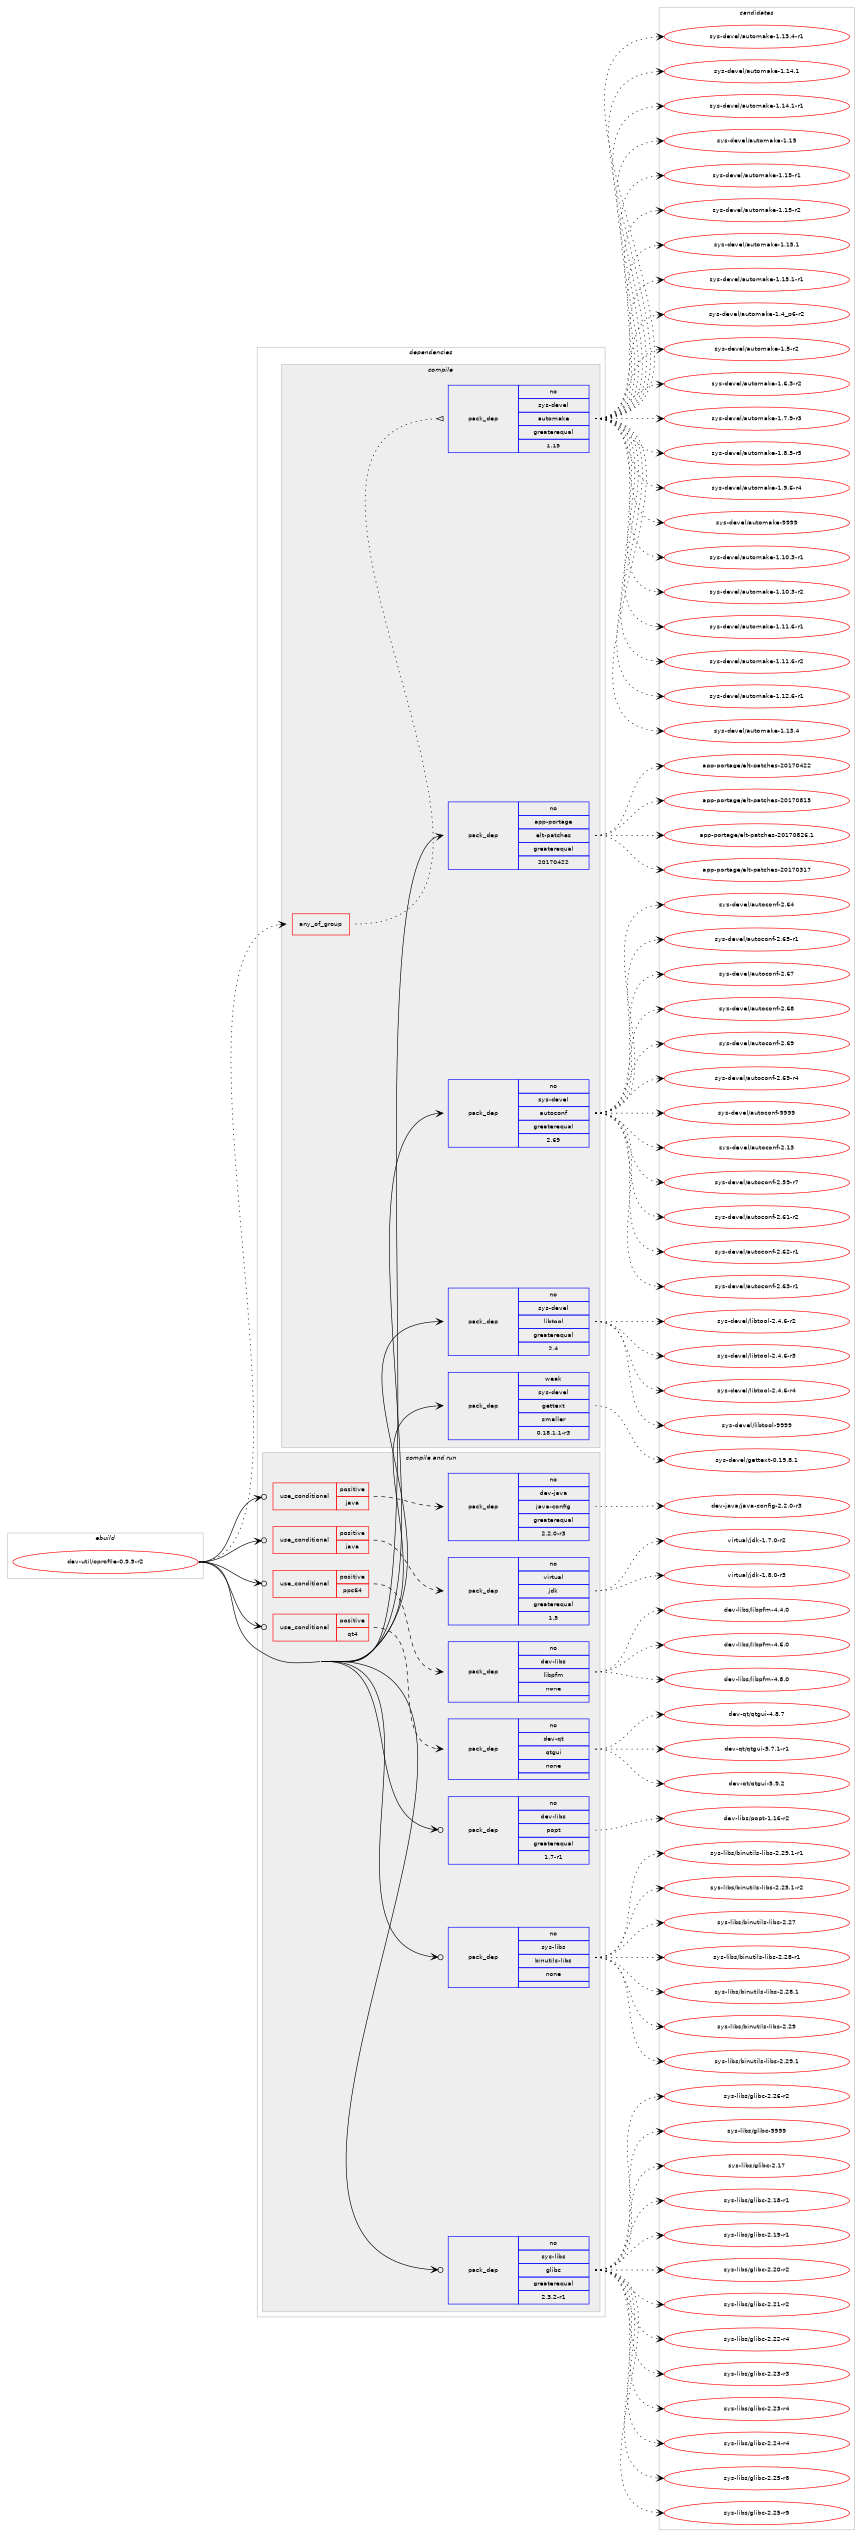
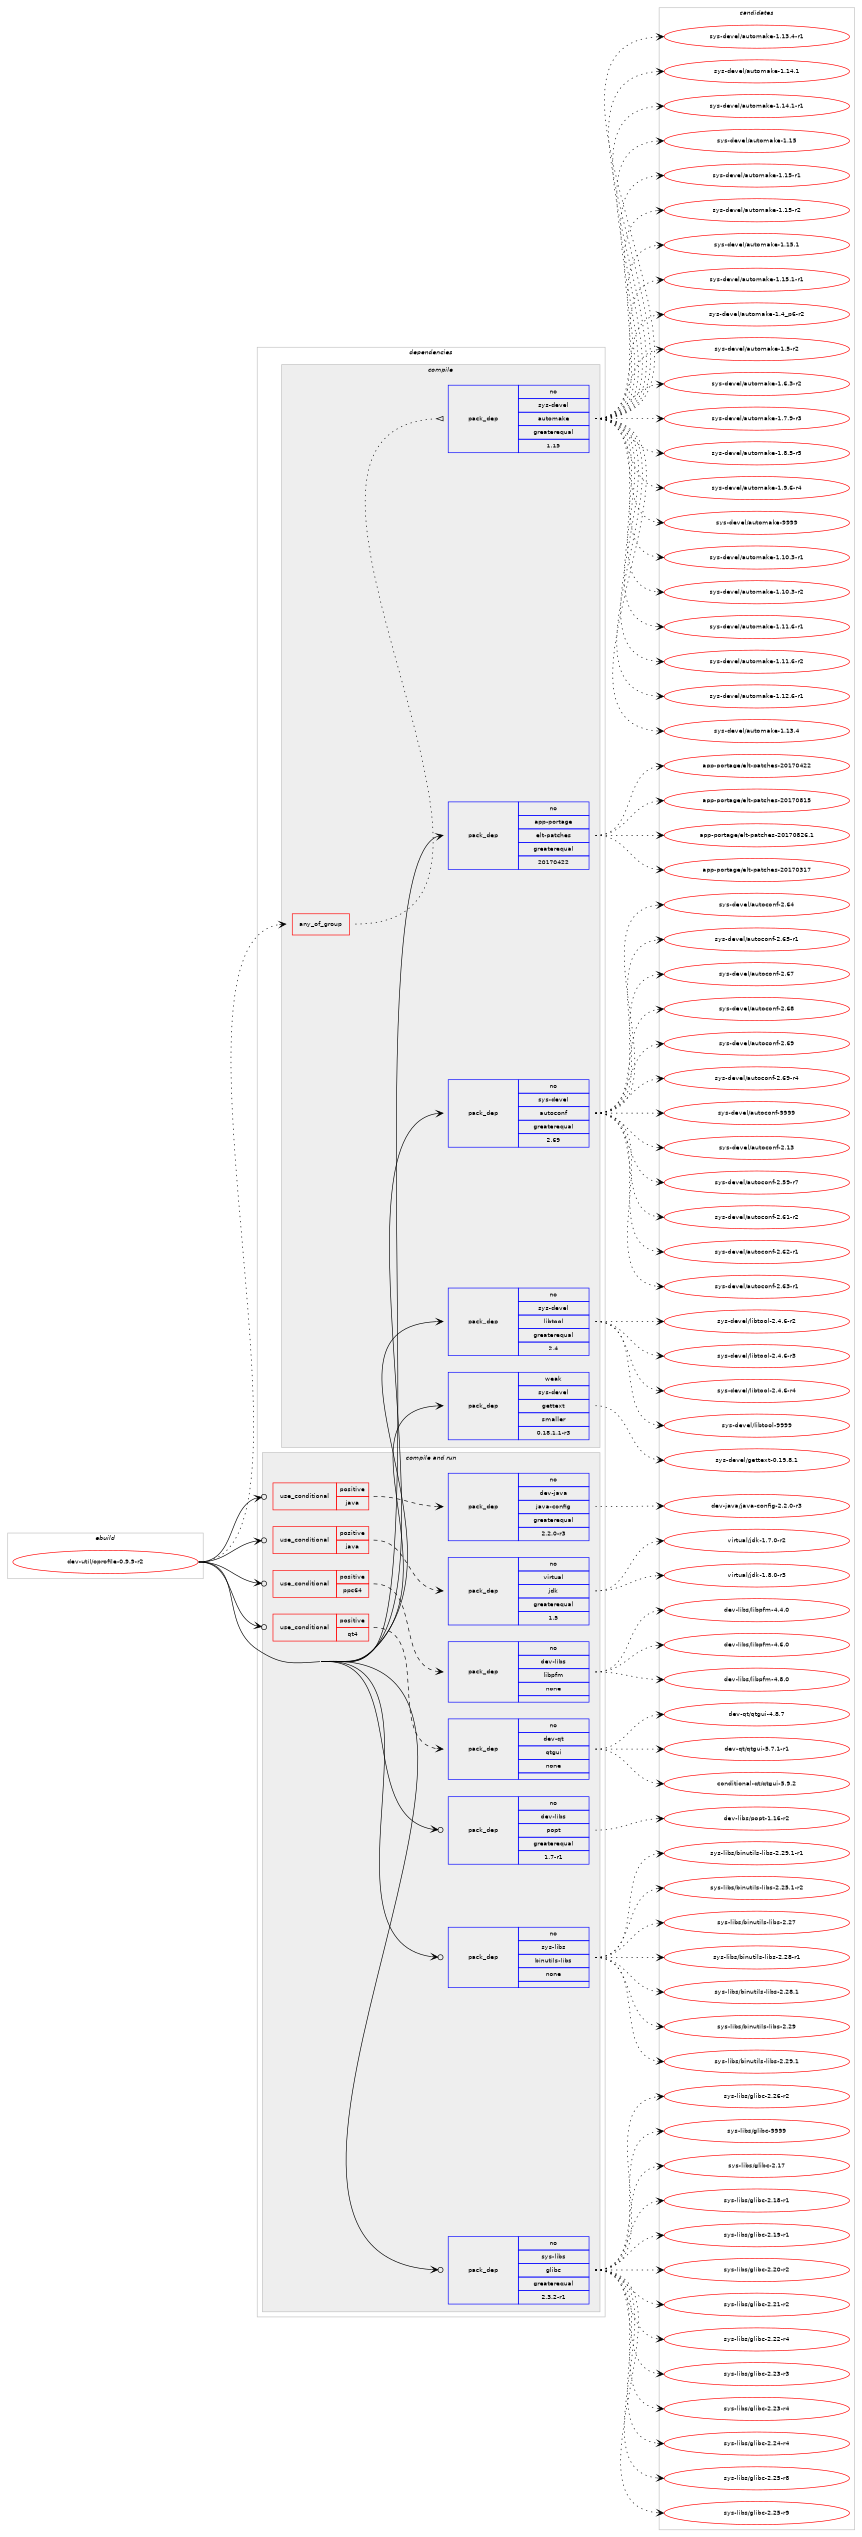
node "dev-qt/qtgui-5.9.2": label "dev-qt/qtgui-5.9.2" -> "conditional-qt/qtgui-5.9.2"
